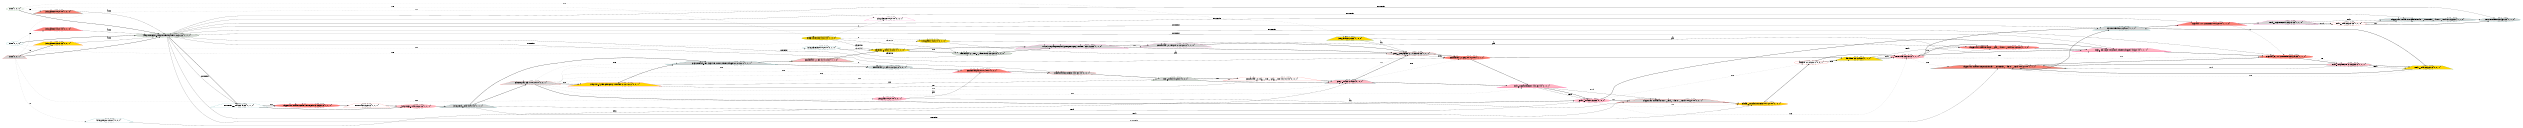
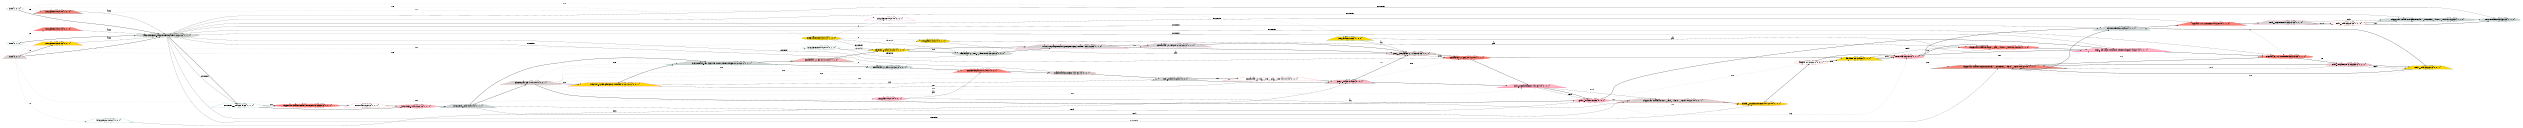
edge "Integer nfsVersion@@@2@@@['1', '0', '0']" -> "nfsVersion != null@@@12@@@['1', '1', '0']": label "nfsVersion" -> "mountPoint"
